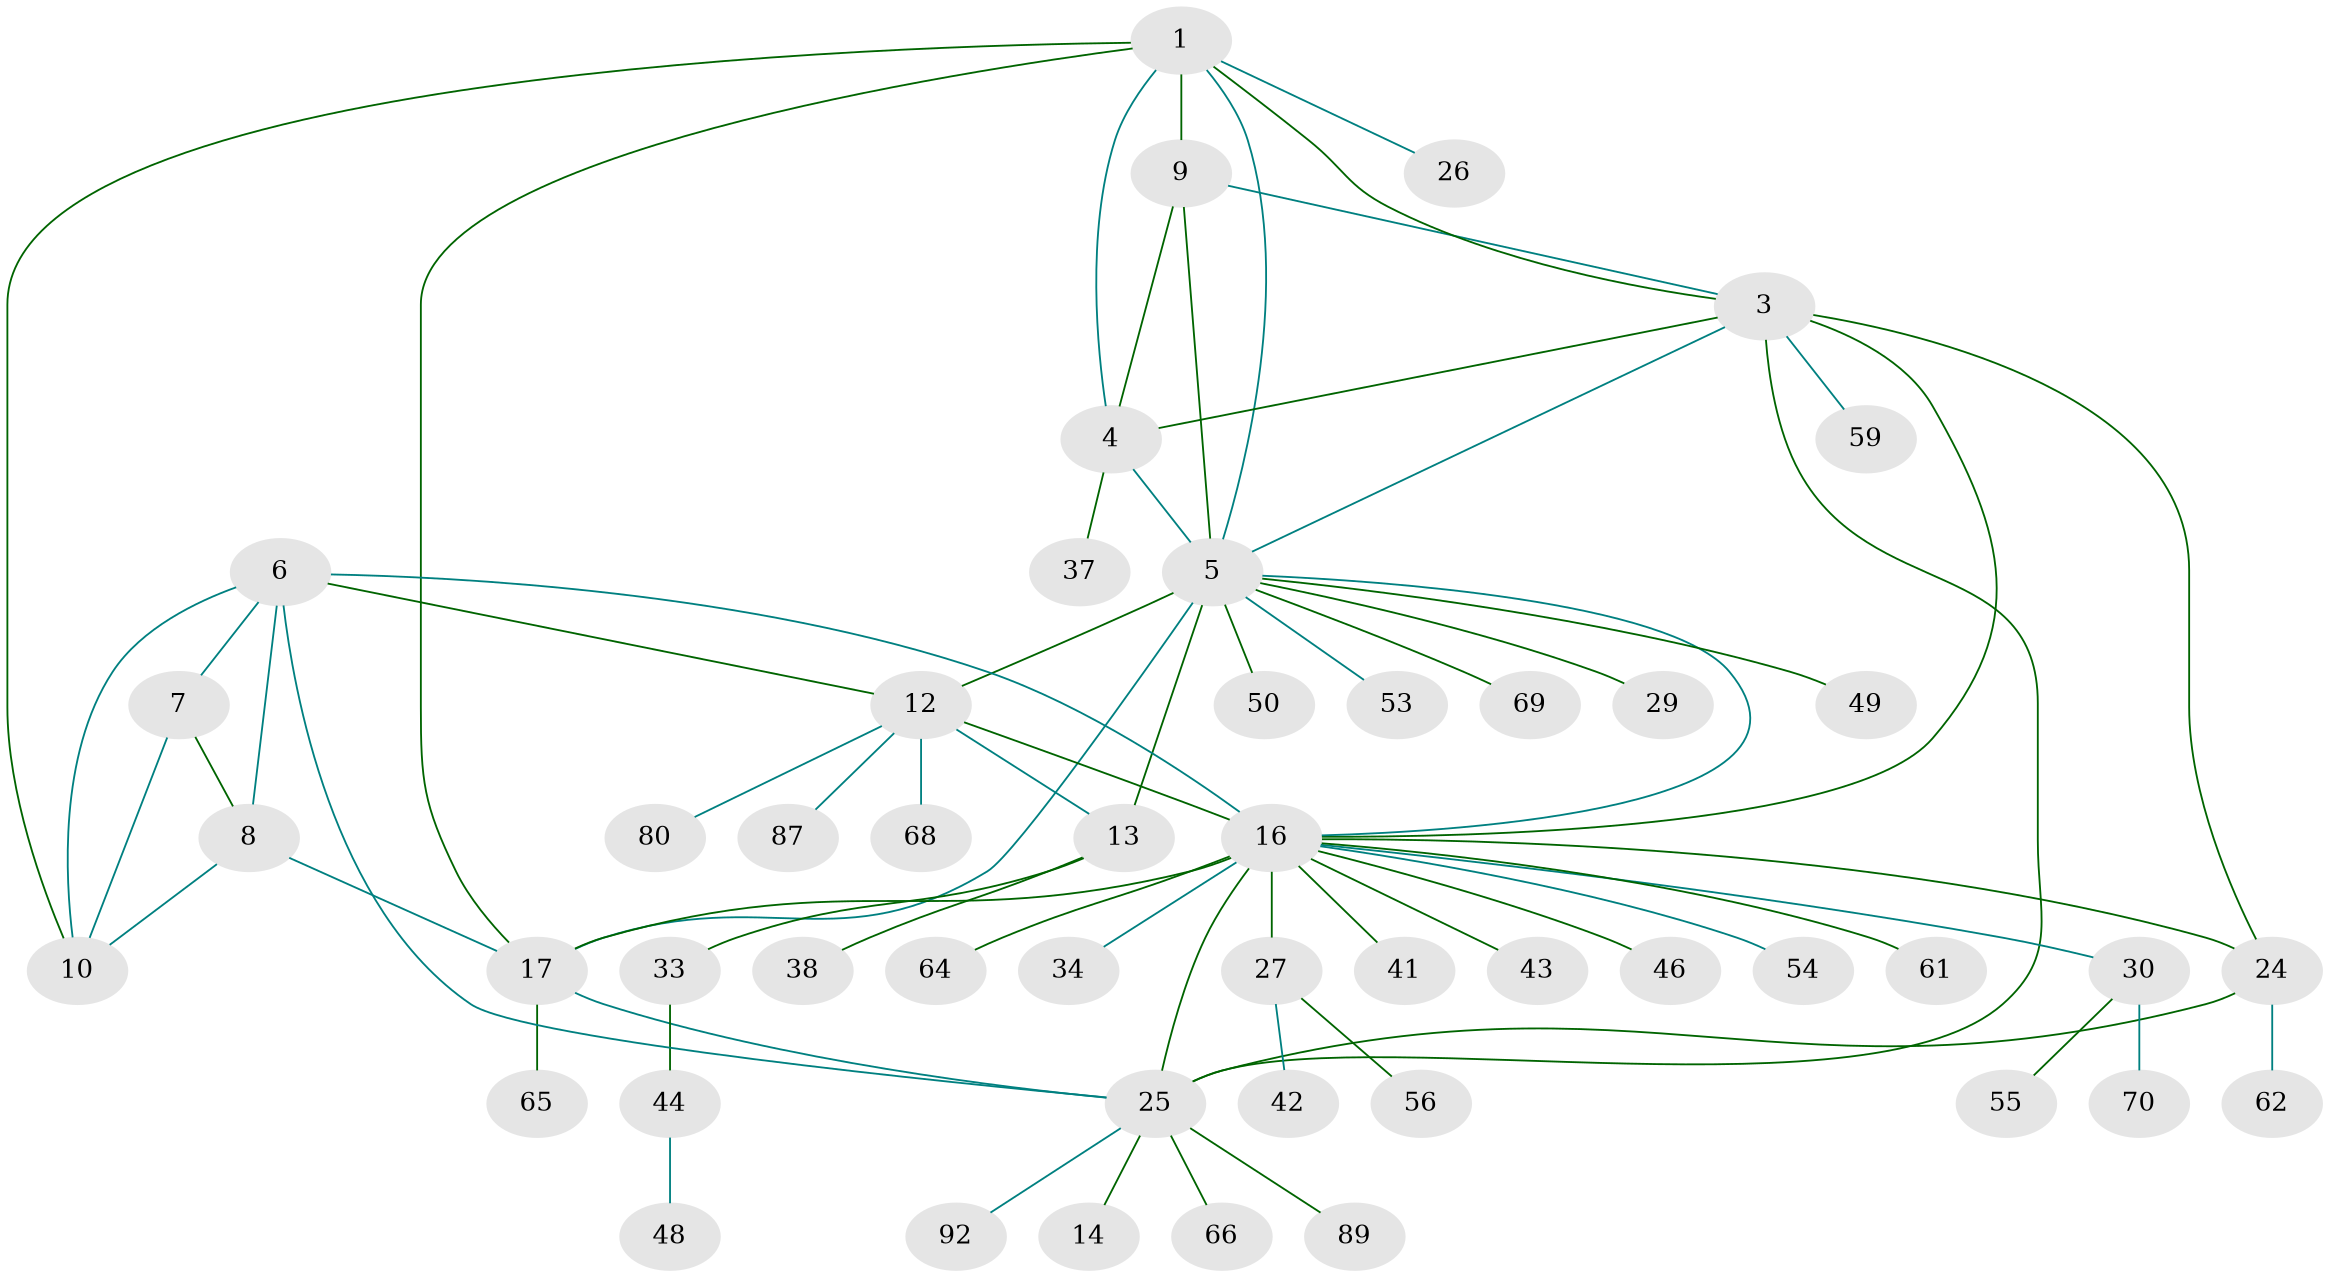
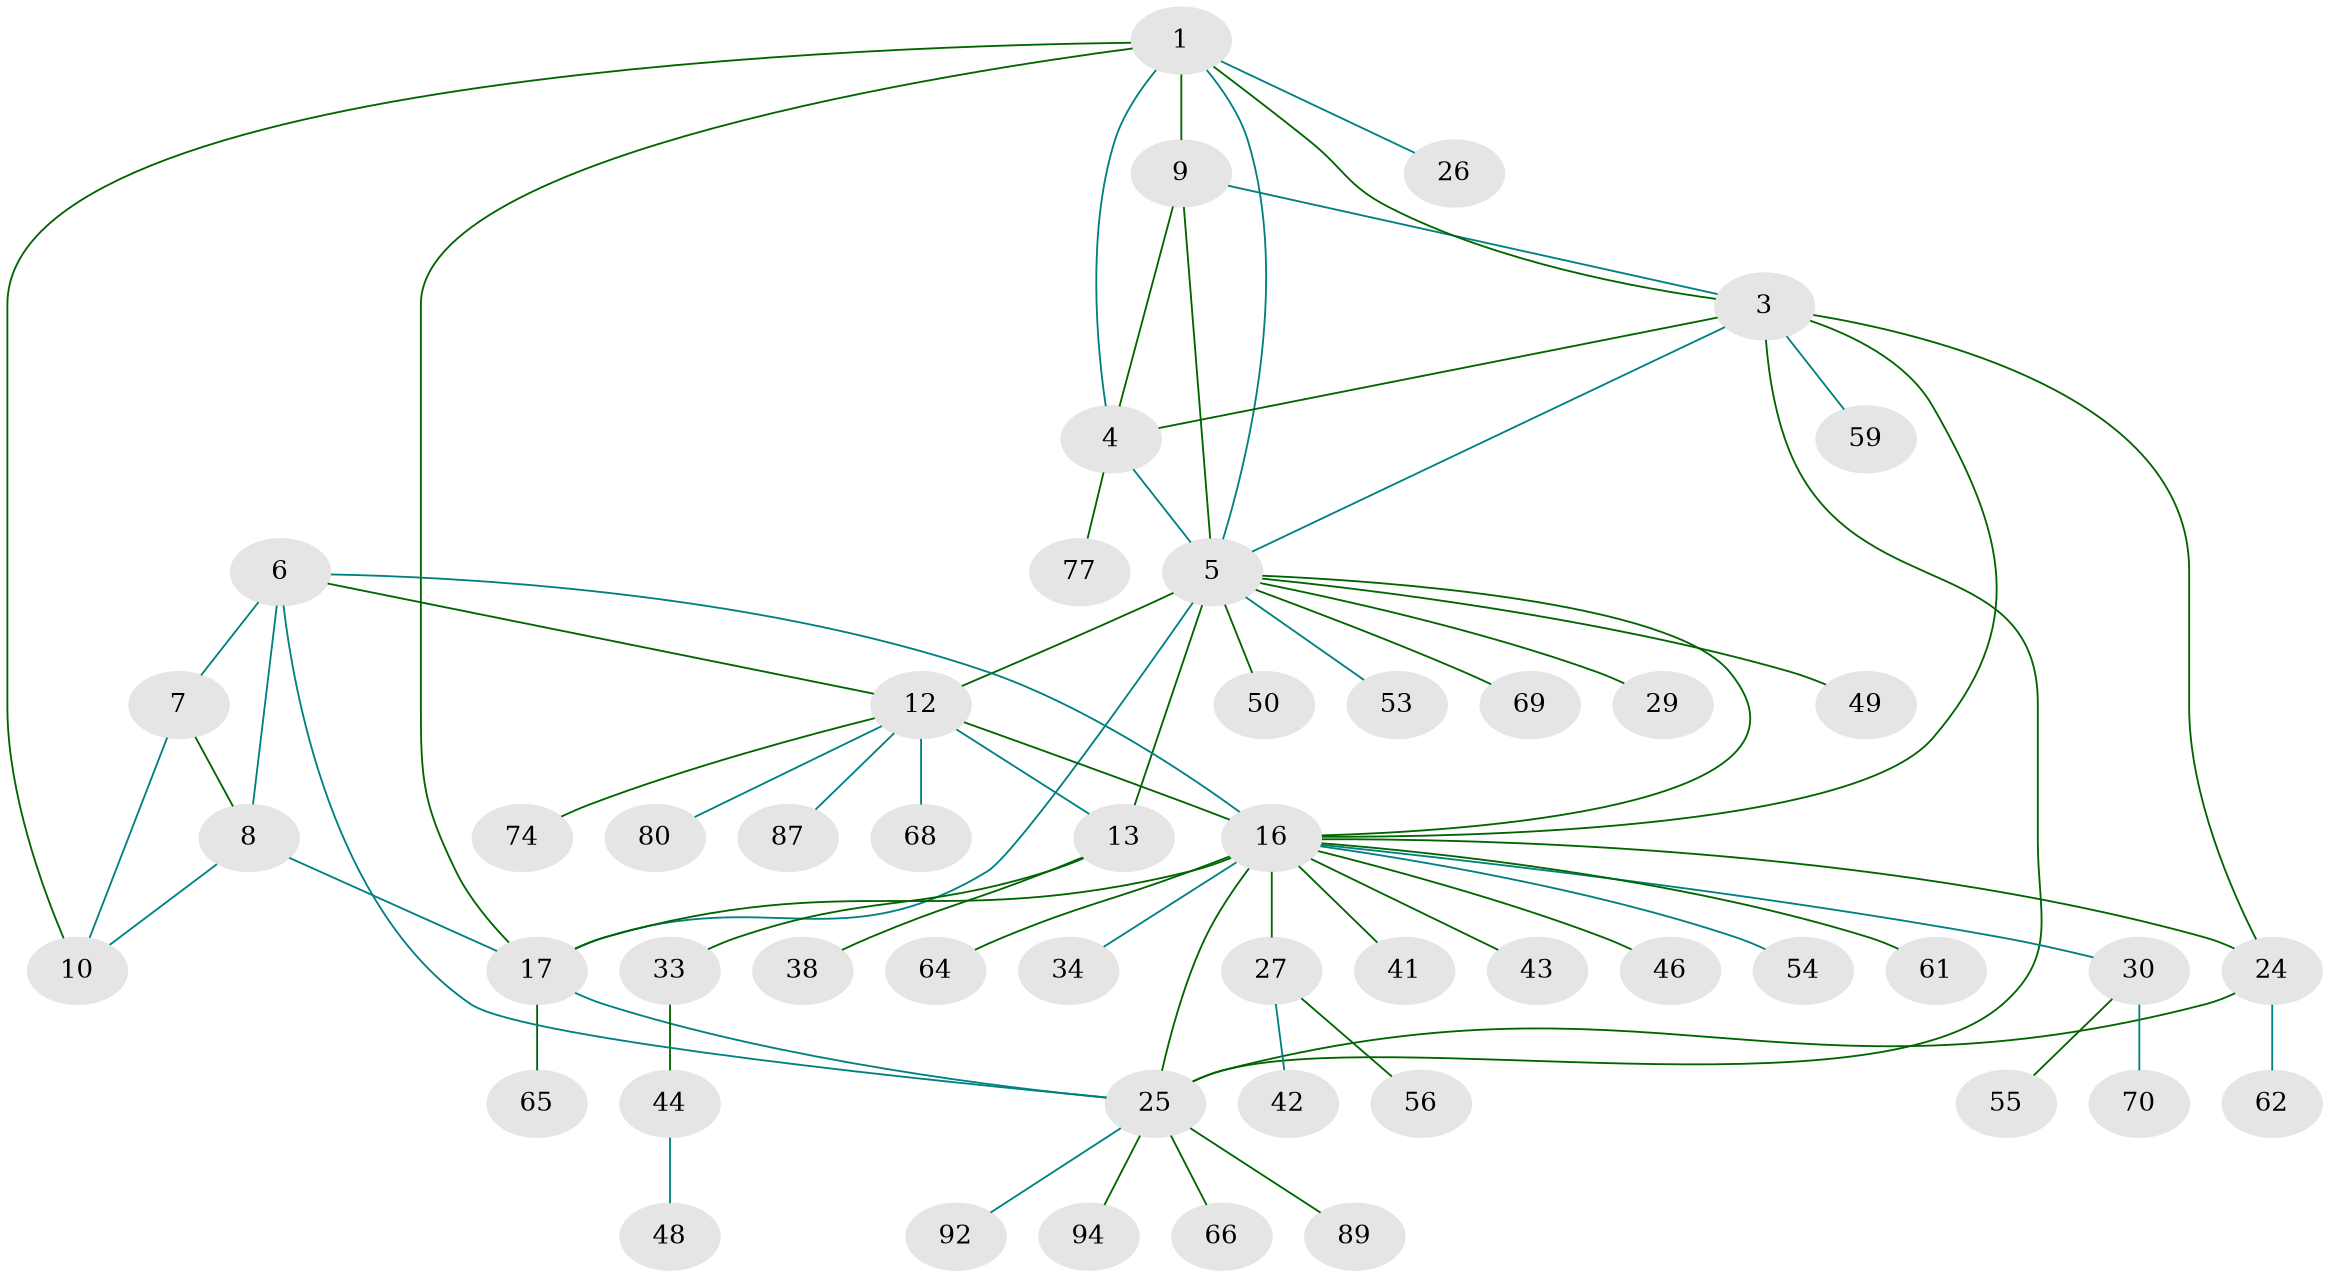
node "37": label "37" -> "77"
edge "5" -- "16": color teal -> darkgreen
edge "6" -- "10": removed
node "74": added
node "14": label "14" -> "94"
